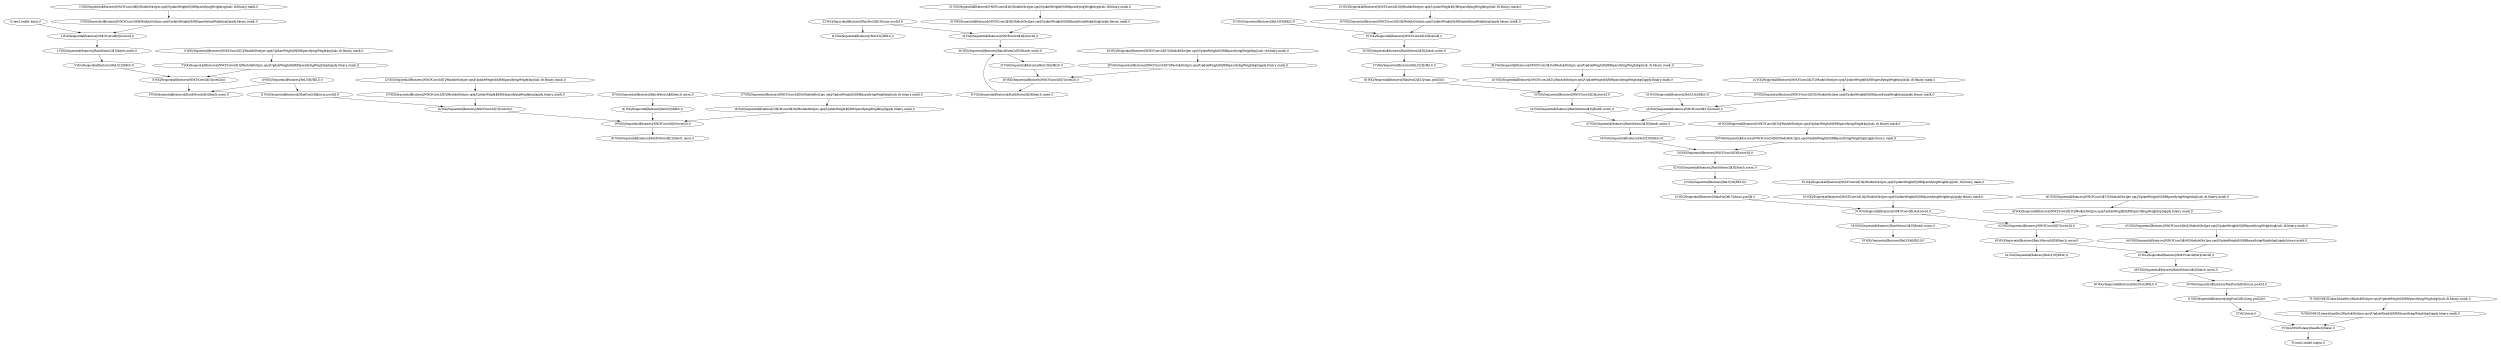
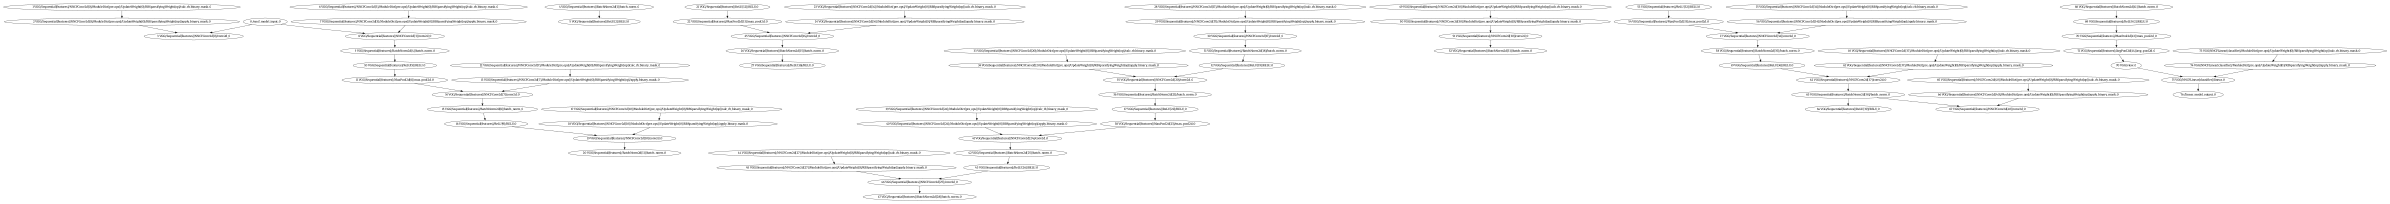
edge "22 VGG/Sequential[features]/MaxPool2d[13]/max_pool2d_0" -> "21 VGG/Sequential[features]/ReLU[12]/RELU_0": reversed
edge "3 VGG/Sequential[features]/NNCFConv2d[0]/conv2d_0" -> "4 VGG/Sequential[features]/BatchNorm2d[1]/batch_norm_0": removed
edge "27 VGG/Sequential[features]/ReLU[16]/RELU_0" -> "30 VGG/Sequential[features]/NNCFConv2d[17]/conv2d_0": removed
edge "5 VGG/Sequential[features]/ReLU[2]/RELU_0" -> "8 VGG/Sequential[features]/NNCFConv2d[3]/conv2d_0": now "0 /nncf_model_input_0" -> "8 VGG/Sequential[features]/NNCFConv2d[3]/conv2d_0"
edge "31 VGG/Sequential[features]/BatchNorm2d[18]/batch_norm_0" -> "26 VGG/Sequential[features]/BatchNorm2d[15]/batch_norm_0": now "31 VGG/Sequential[features]/BatchNorm2d[18]/batch_norm_0" -> "32 VGG/Sequential[features]/ReLU[19]/RELU_0"
edge "10 VGG/Sequential[features]/ReLU[5]/RELU_0" -> "9 VGG/Sequential[features]/BatchNorm2d[4]/batch_norm_0": reversed
edge "14 VGG/Sequential[features]/NNCFConv2d[7]/conv2d_0" -> "19 VGG/Sequential[features]/NNCFConv2d[10]/conv2d_0": now "14 VGG/Sequential[features]/NNCFConv2d[7]/conv2d_0" -> "15 VGG/Sequential[features]/BatchNorm2d[8]/batch_norm_0"
edge "42 VGG/Sequential[features]/BatchNorm2d[25]/batch_norm_0" -> "47 VGG/Sequential[features]/BatchNorm2d[28]/batch_norm_0": now "42 VGG/Sequential[features]/BatchNorm2d[25]/batch_norm_0" -> "43 VGG/Sequential[features]/ReLU[26]/RELU_0"
node "48 VGG/Sequential[features]/ReLU[29]/RELU_0": removed
edge "52 VGG/Sequential[features]/BatchNorm2d[31]/batch_norm_0" -> "53 VGG/Sequential[features]/ReLU[32]/RELU_0": removed
edge "57 VGG/Sequential[features]/NNCFConv2d[34]/conv2d_0" -> "62 VGG/Sequential[features]/NNCFConv2d[37]/conv2d_0": now "59 VGG/Sequential[features]/ReLU[36]/RELU_0" -> "62 VGG/Sequential[features]/NNCFConv2d[37]/conv2d_0"
edge "67 VGG/Sequential[features]/NNCFConv2d[40]/conv2d_0" -> "68 VGG/Sequential[features]/BatchNorm2d[41]/batch_norm_0": removed
edge "68 VGG/Sequential[features]/BatchNorm2d[41]/batch_norm_0" -> "70 VGG/Sequential[features]/MaxPool2d[43]/max_pool2d_0": now "69 VGG/Sequential[features]/ReLU[42]/RELU_0" -> "70 VGG/Sequential[features]/MaxPool2d[43]/max_pool2d_0"
node "72 VGG/view_0": label "72 VGG/view_0" -> "70 VGG/view_0"
node "76 /nncf_model_output_0": label "76 /nncf_model_output_0" -> "76 /linear_model_output_0"
